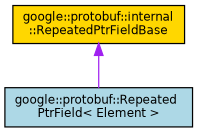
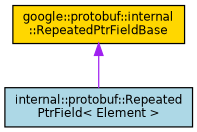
node "google::protobuf::Repeated PtrField< Element >": label "google::protobuf::Repeated PtrField< Element >" -> "internal::protobuf::Repeated PtrField< Element >"
